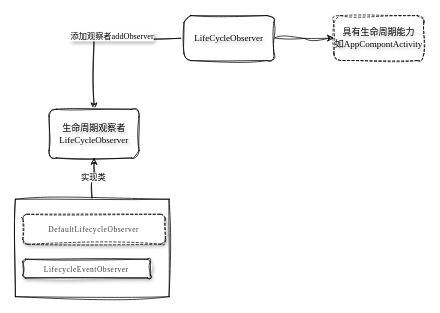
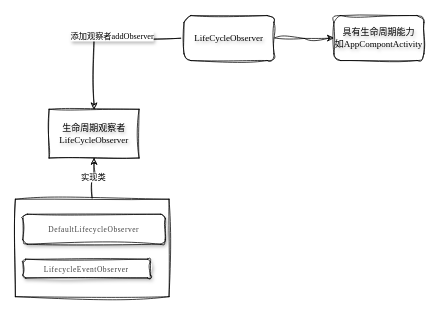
node "具有生命周期能力 如AppCompontActivity": style dashed -> solid
node "生命周期观察者 LifeCycleObserver": shape rounded rectangle -> rectangle
node "DefaultLifecycleObserver": style dashed -> solid
